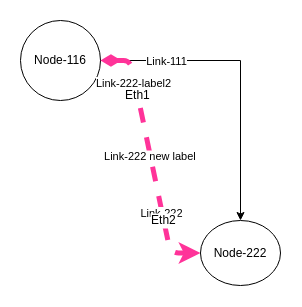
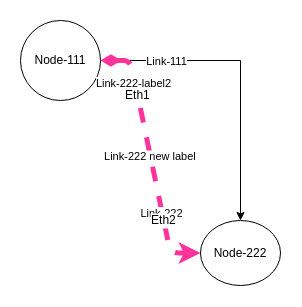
node "Node-116": label "Node-116" -> "Node-111"
